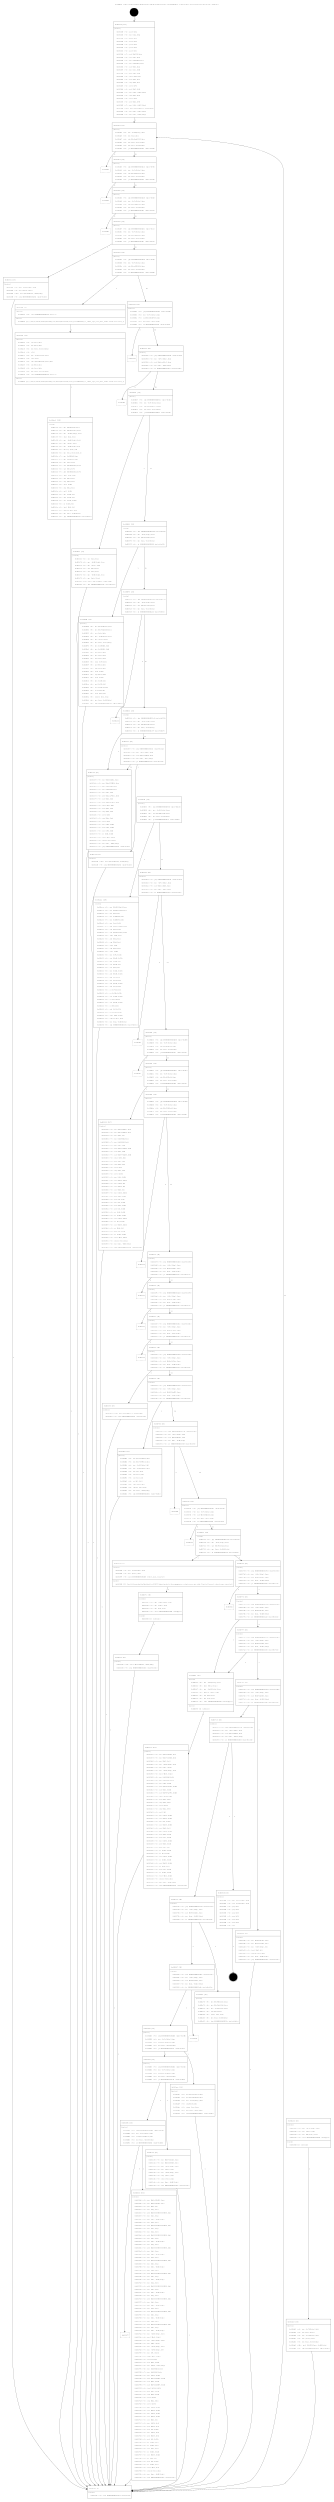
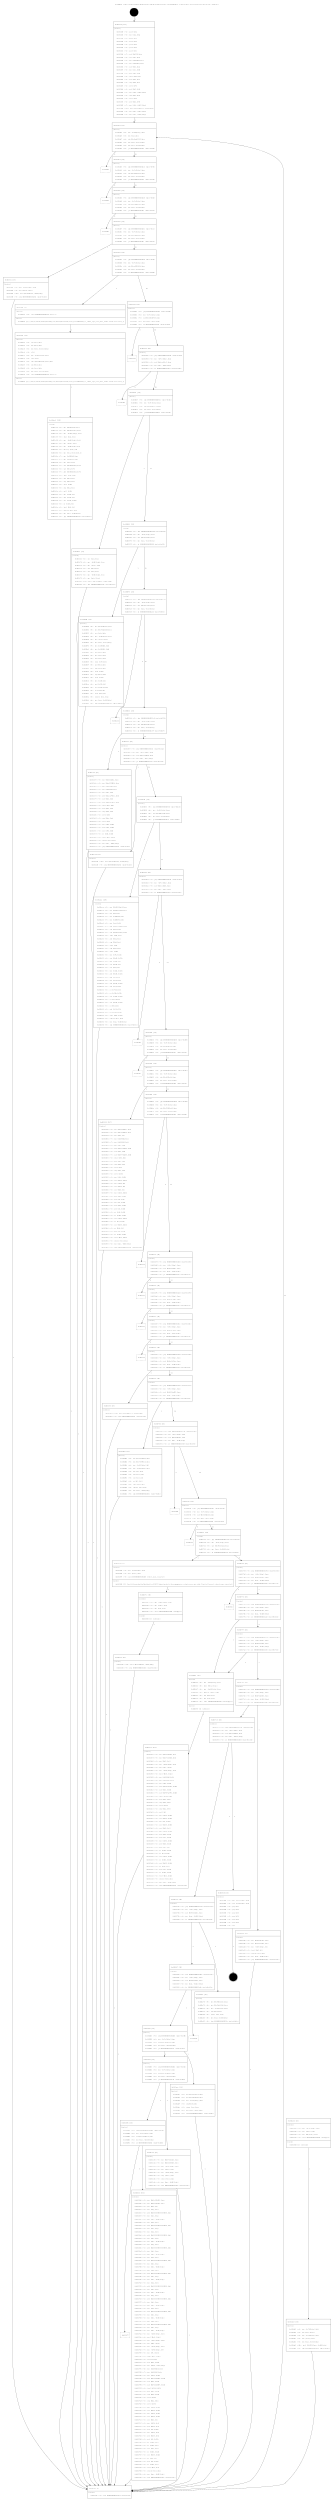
edge "0x4015d7 [28]" -> "0x401c59 [91]": now "0x4015d7 [28]" -> "0x4015f3 [28]"
